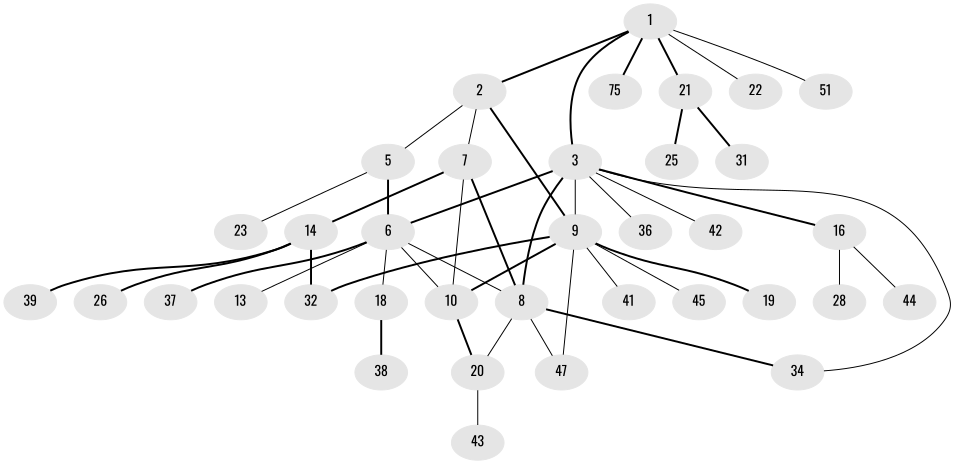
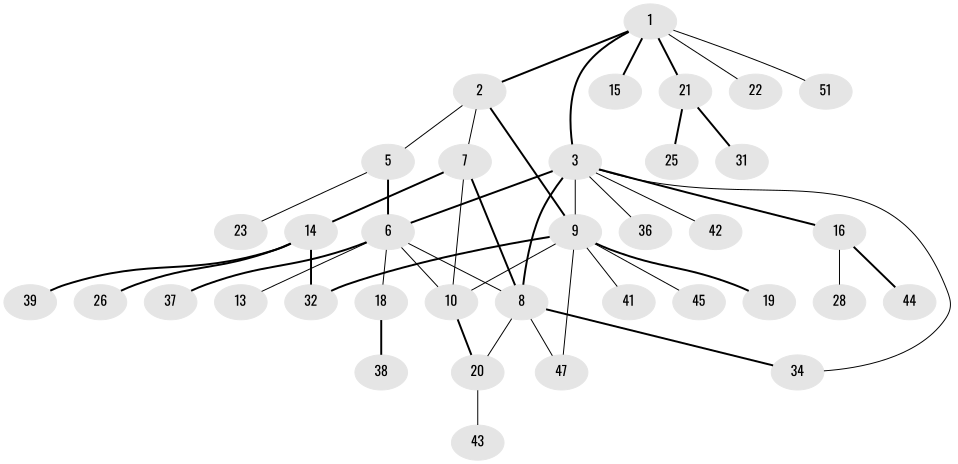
node "75": label "75" -> "15"
edge "9" -- "10": style bold -> solid
edge "16" -- "44": style solid -> bold
